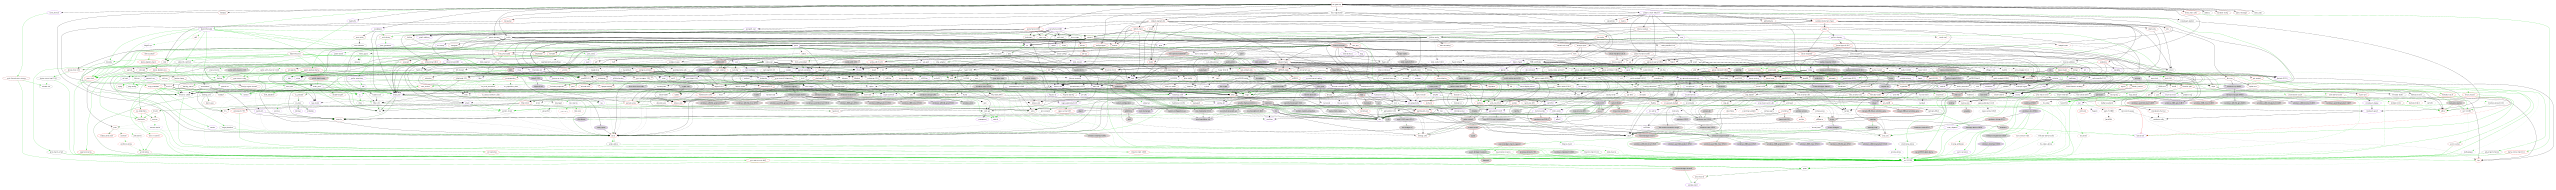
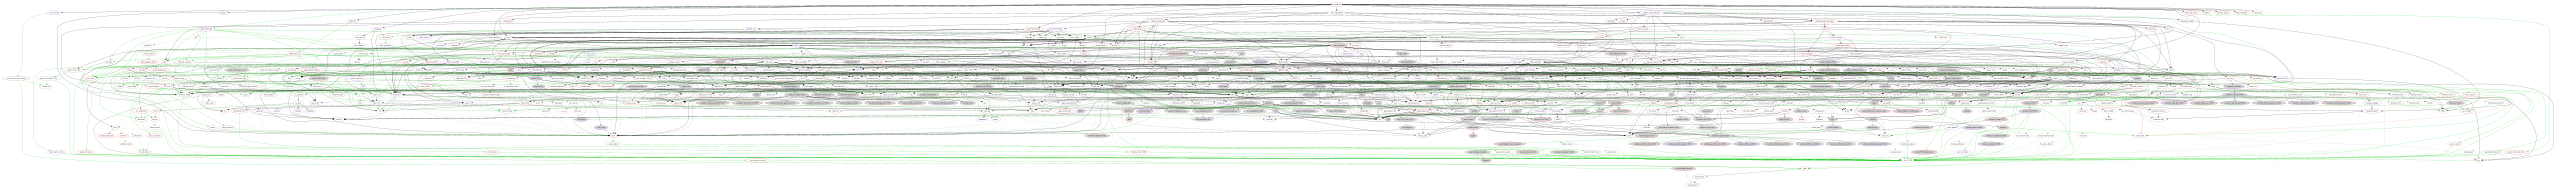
edge "http-body 1.0.1" -> "http 1.3.1": now "cc" -> "http 1.3.1"
